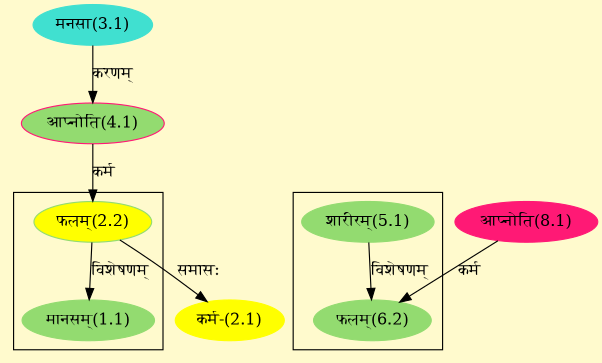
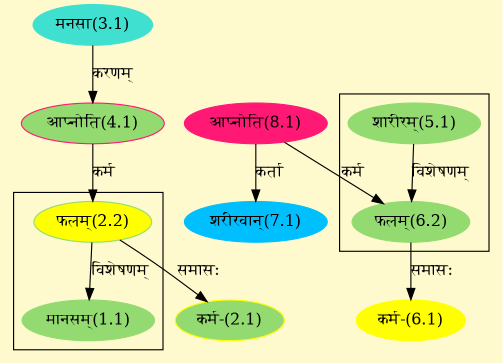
node "शरीरवान्(7.1)": added
node "कर्म-(2.1)": fillcolor #ffff00 -> #93db70
node "कर्म-(6.1)": added
